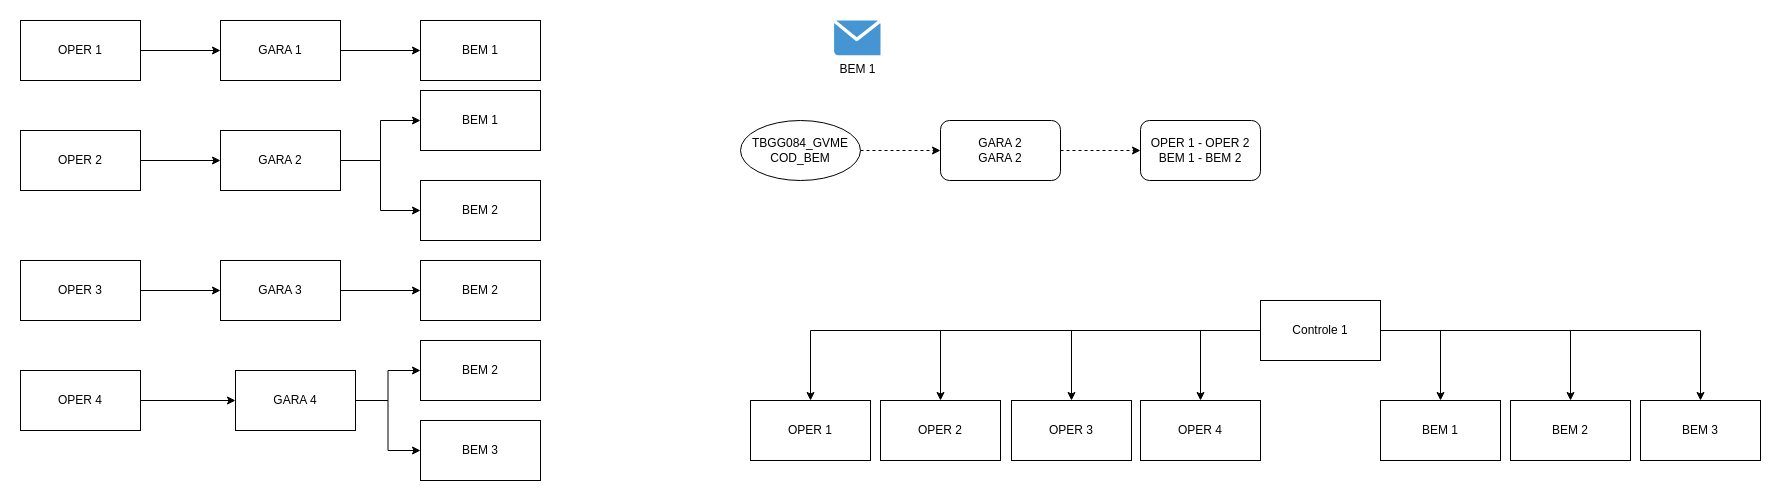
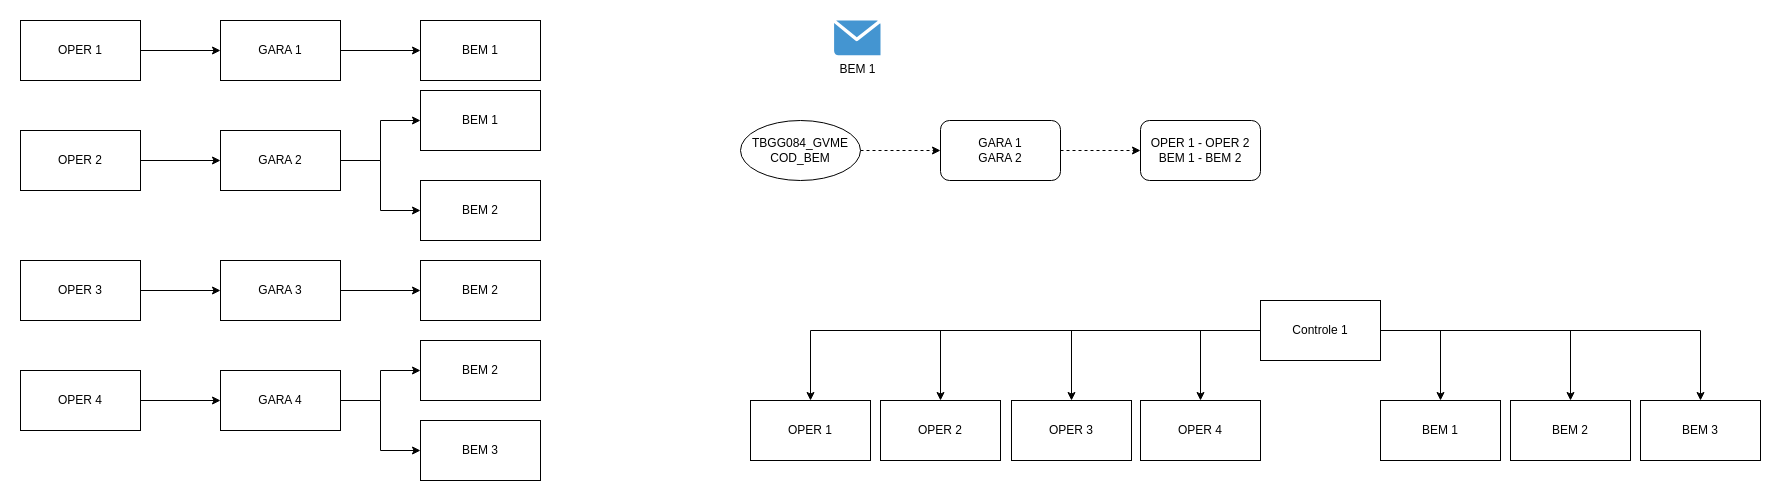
node "GARA 2 GARA 2": label "GARA 2 GARA 2" -> "GARA 1 GARA 2"
node "GARA 4": moved (296, 401) -> (281, 401)
